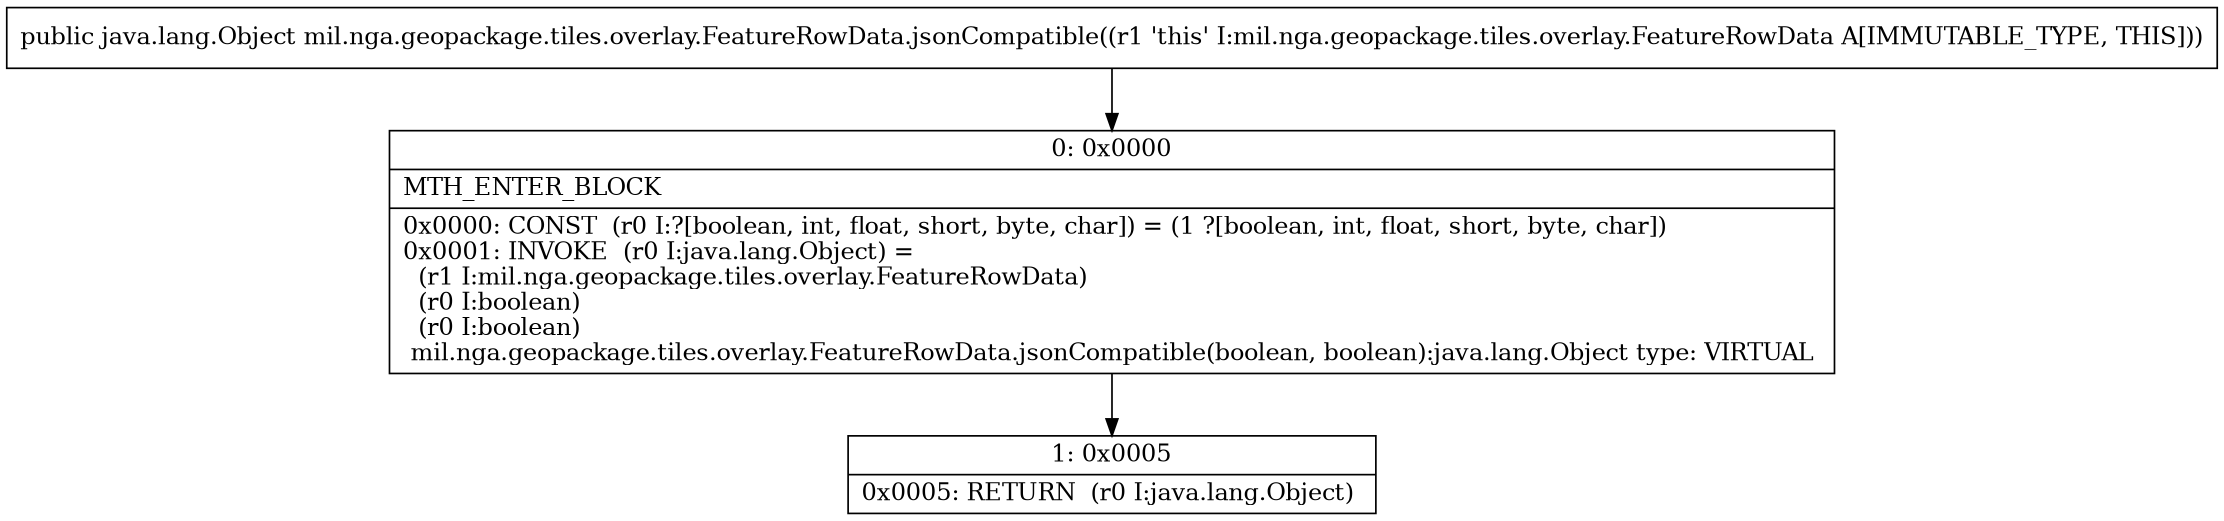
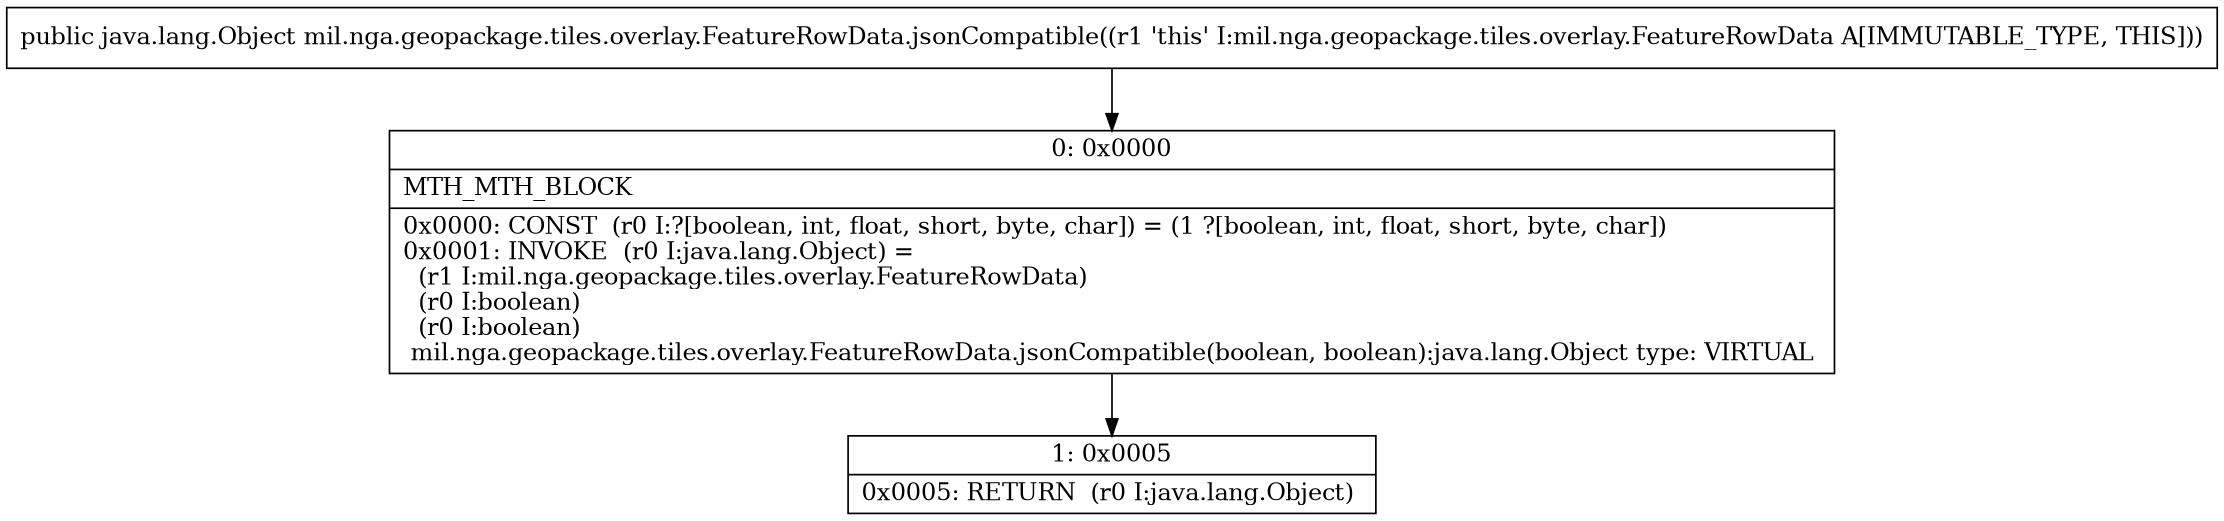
node "0: 0x0000": text "MTH_ENTER_BLOCK" -> "MTH_MTH_BLOCK"
